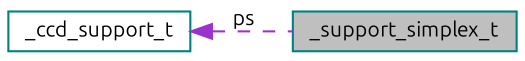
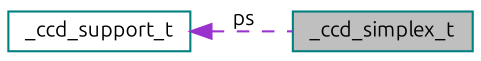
node "_support_simplex_t": label "_support_simplex_t" -> "_ccd_simplex_t"
